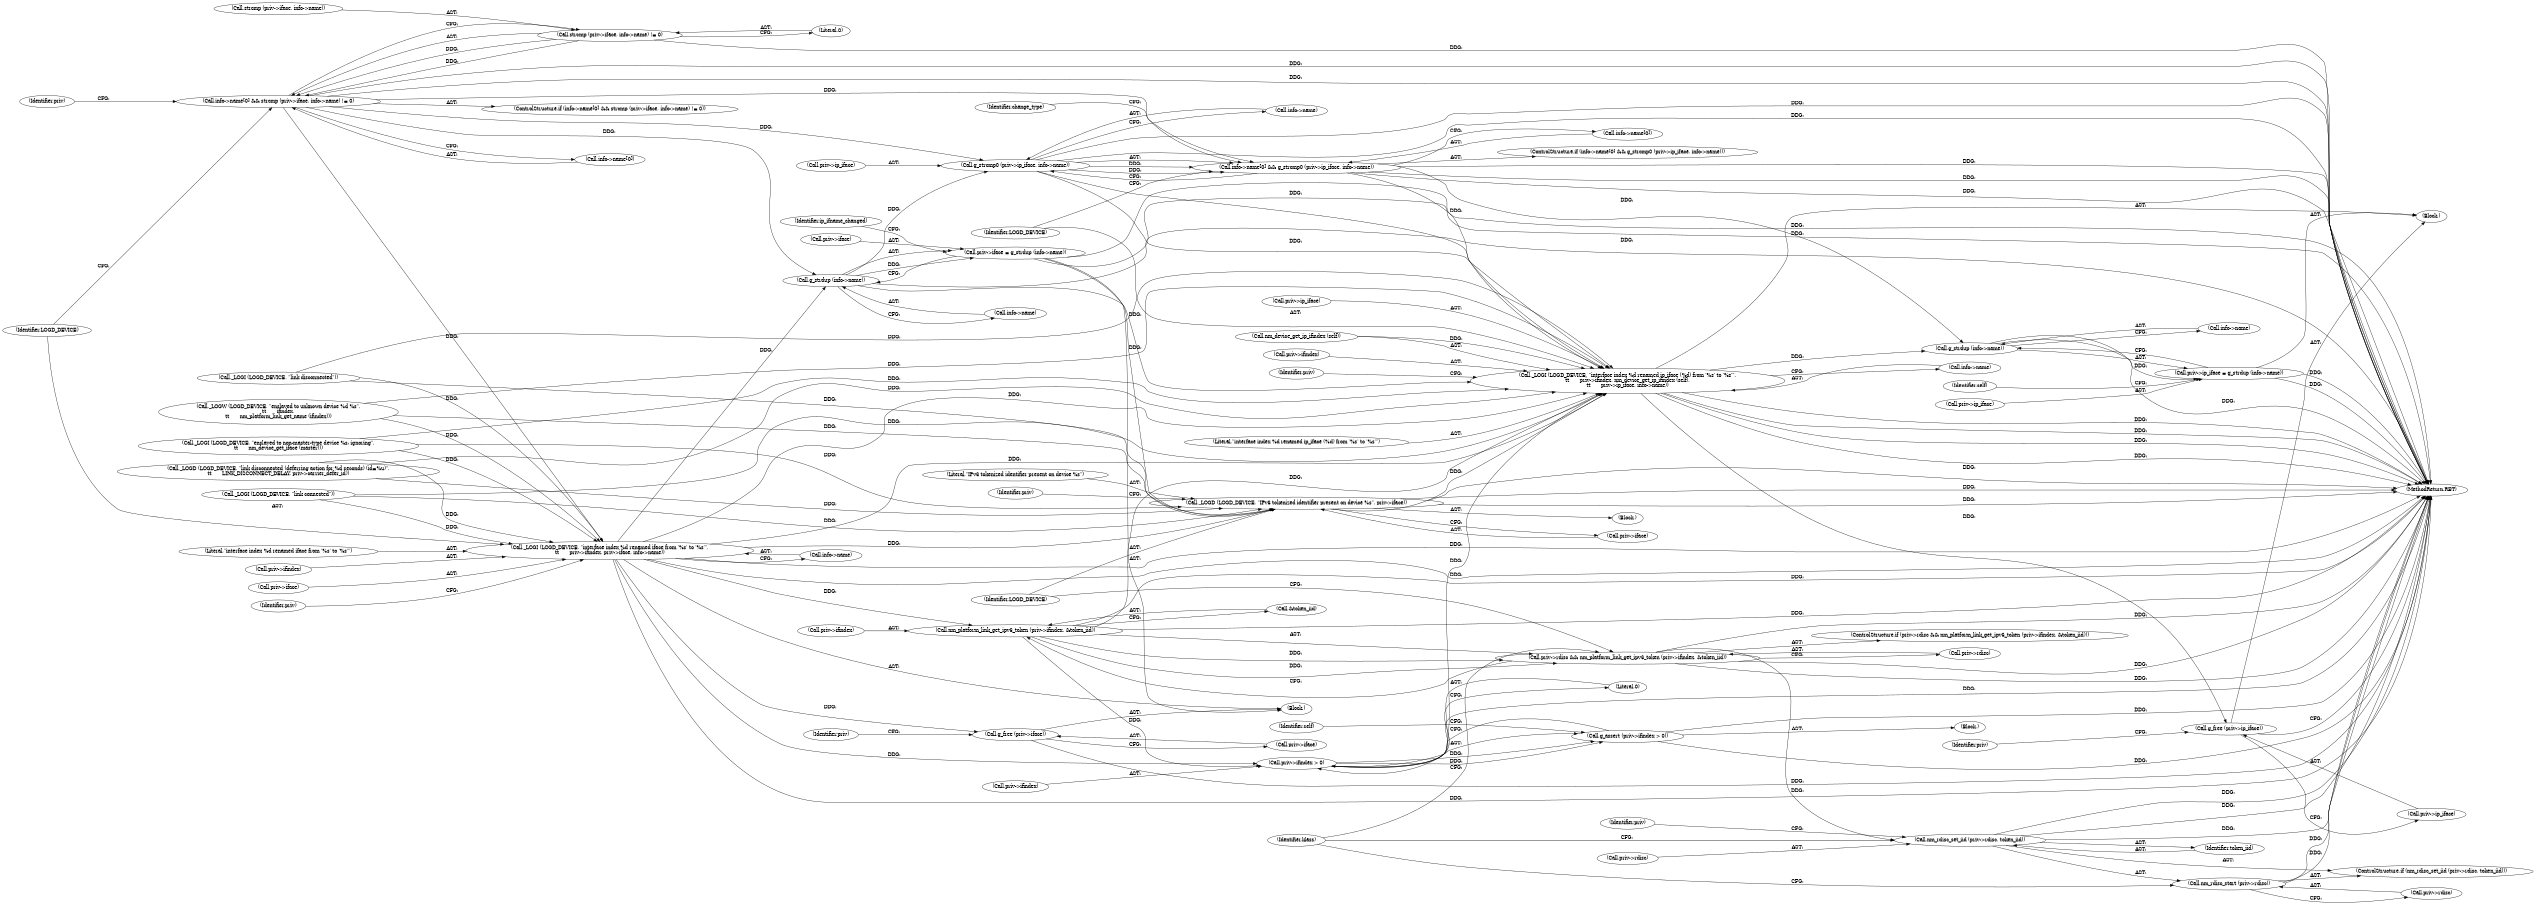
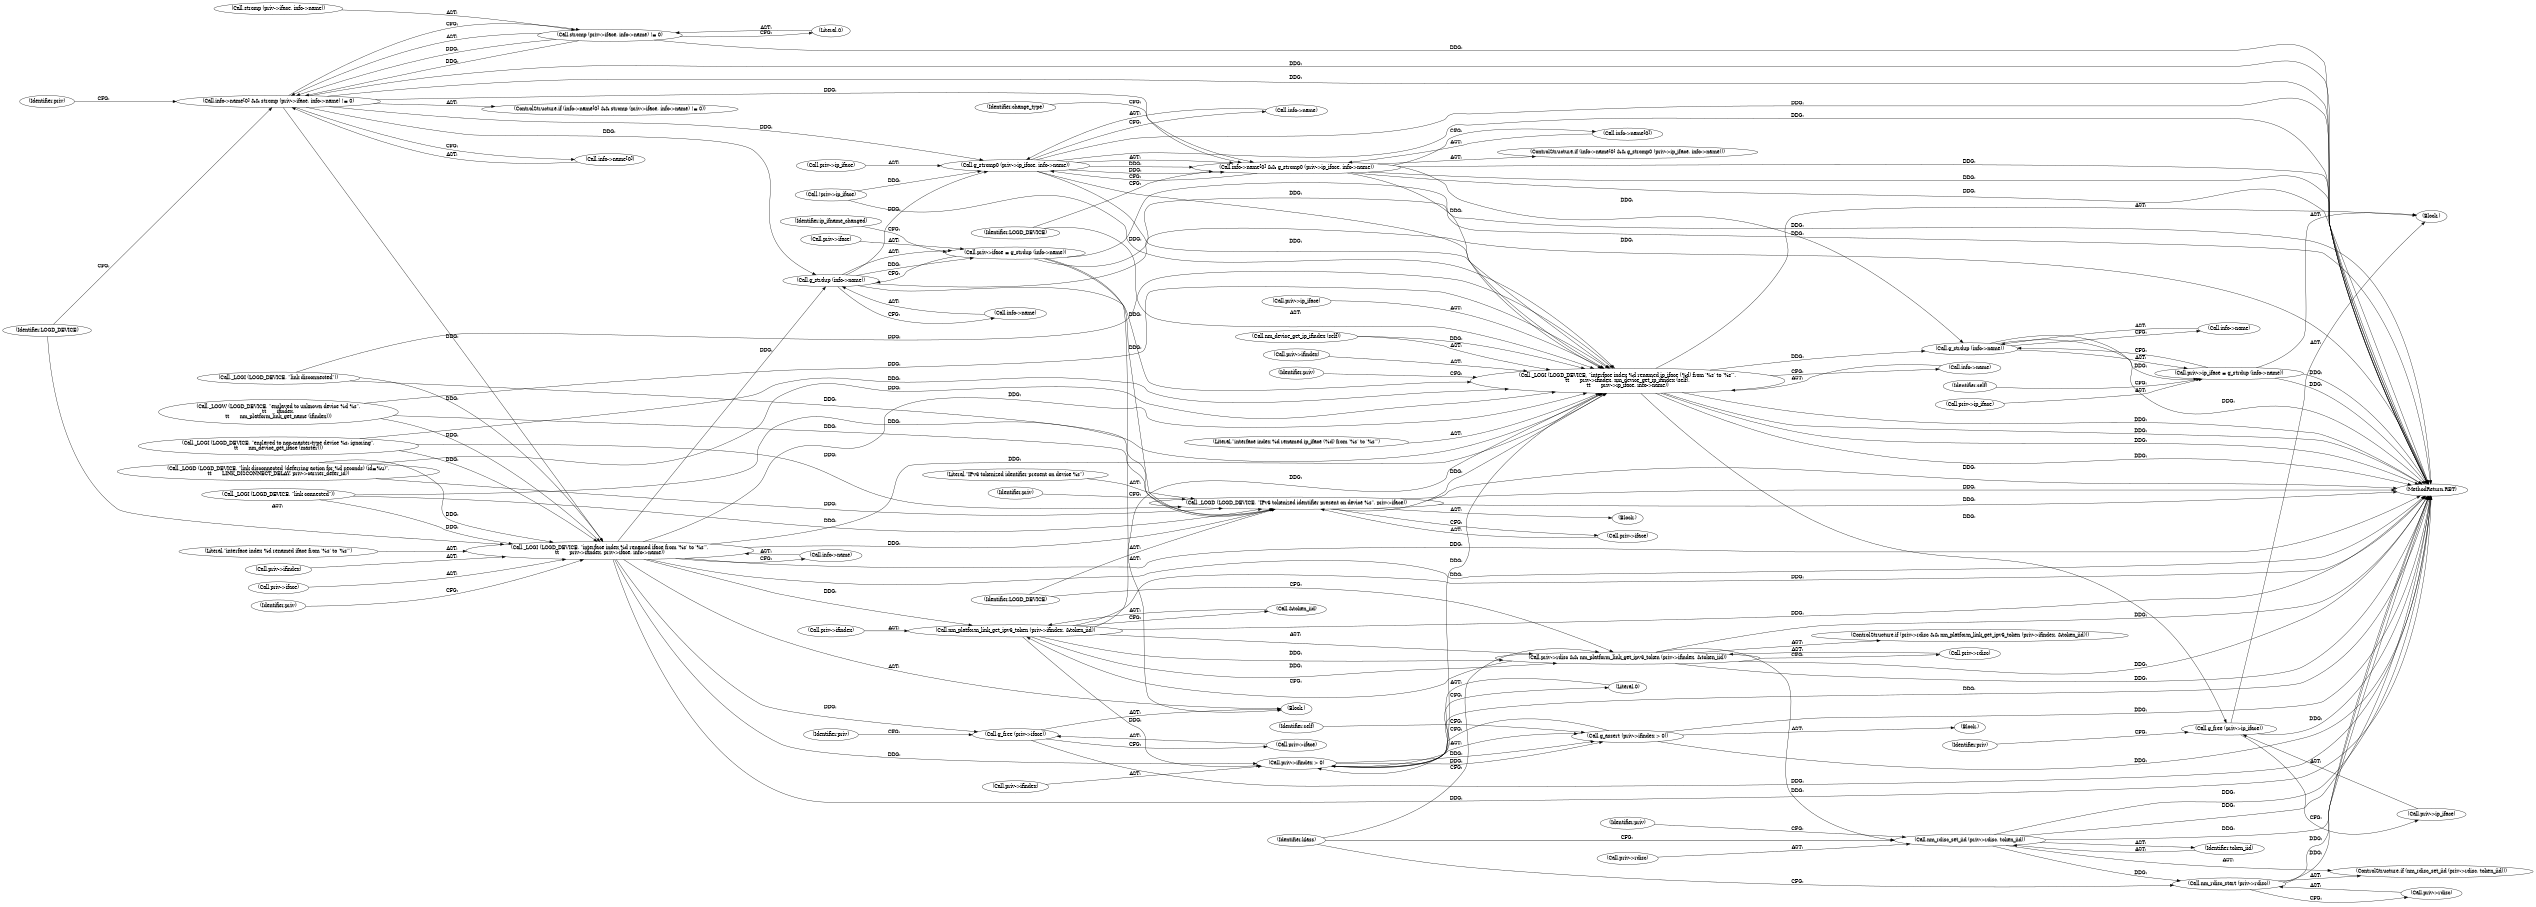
node "(Call,!priv->ip_iface)": added
edge "(Call,g_free (priv->ip_iface))" -> "(MethodReturn,RET)": label "CFG: " -> "DDG: "
edge "(Call,nm_rdisc_set_iid (priv->rdisc, token_iid))" -> "(Call,nm_rdisc_start (priv->rdisc))": label "AST: " -> "DDG: "
